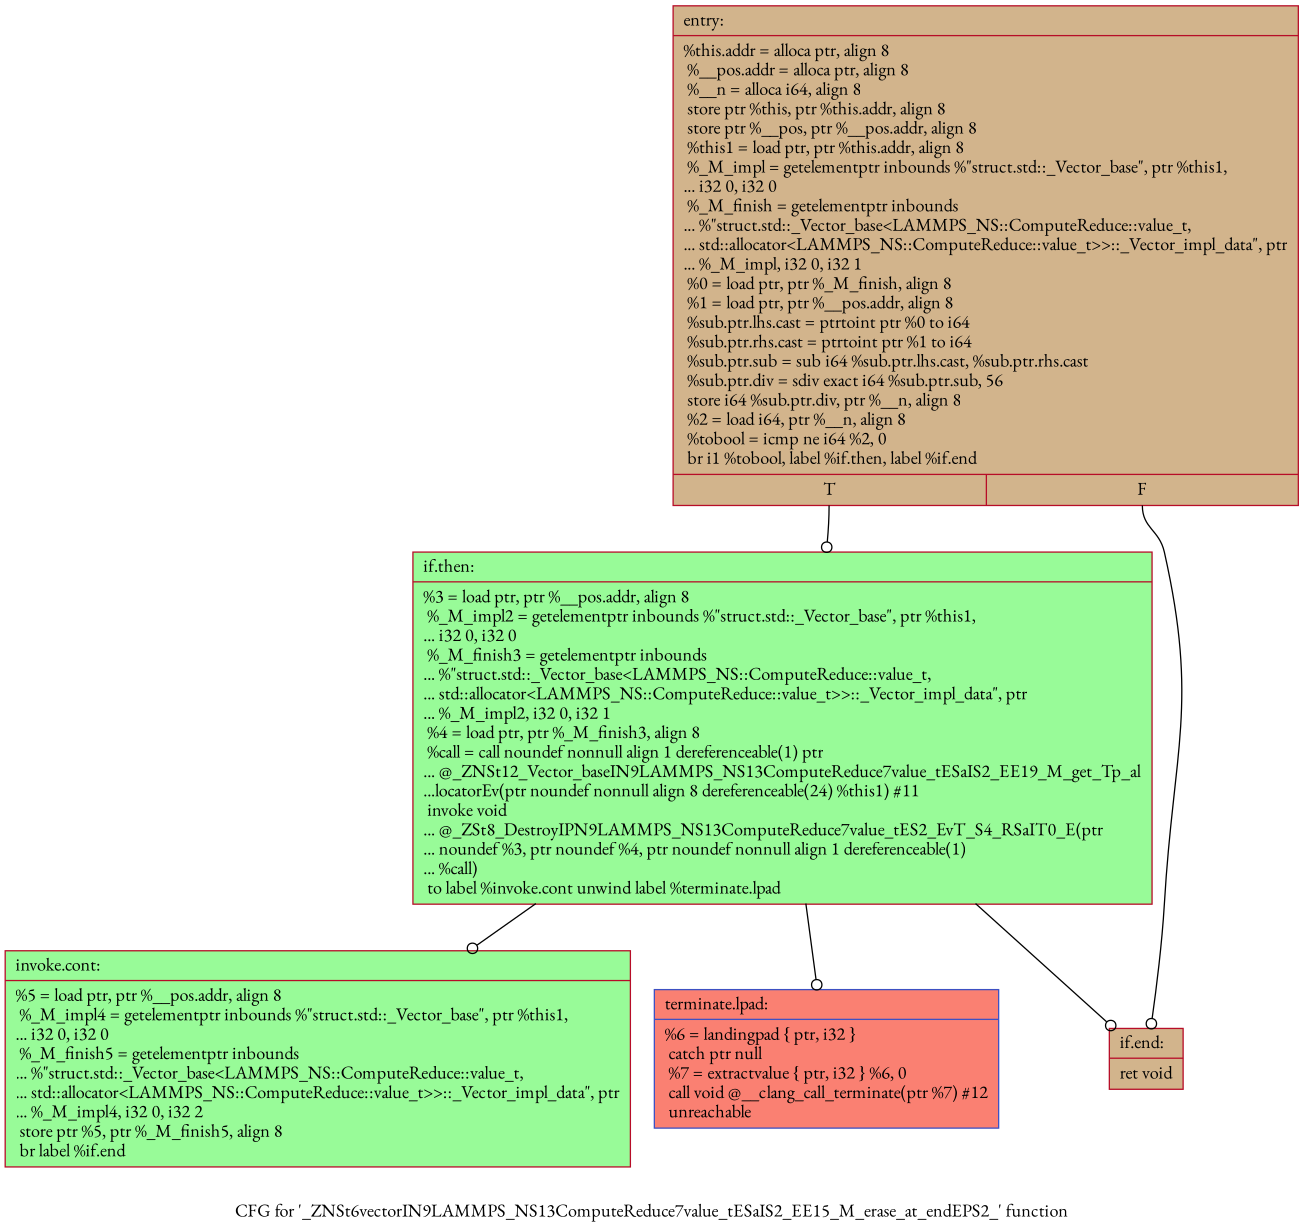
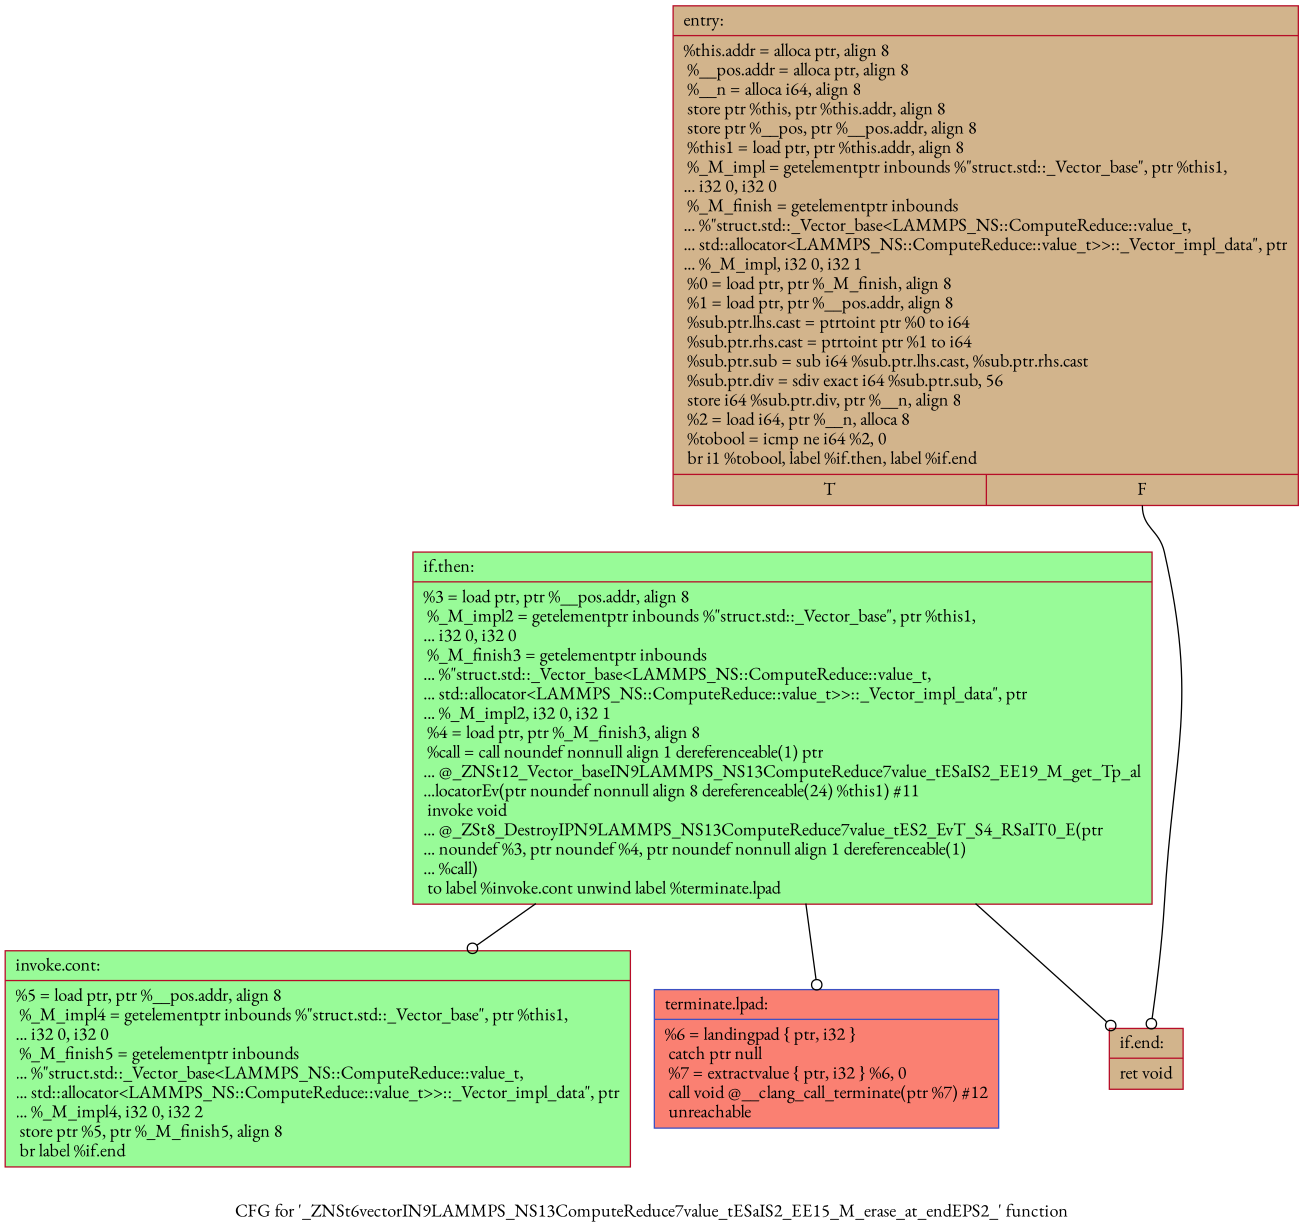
node "entry:": text "%2 = load i64, ptr %__n, align 8" -> "%2 = load i64, ptr %__n, alloca 8"
edge "entry:" -> "if.then:": removed
